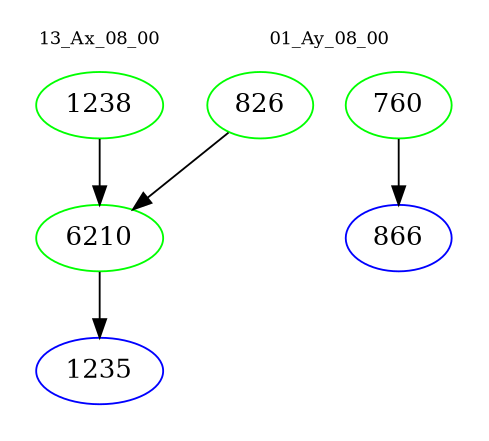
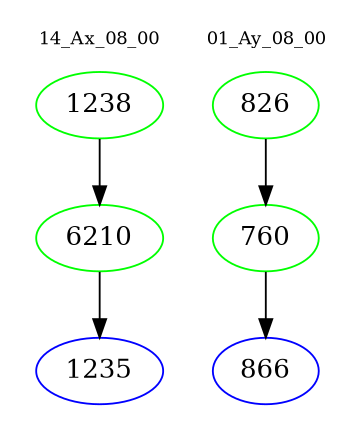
cluster "13_Ax_08_00": label "13_Ax_08_00" -> "14_Ax_08_00"
edge "826" -> "6210": now "826" -> "760"
